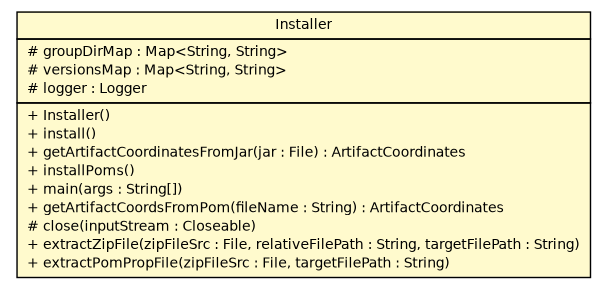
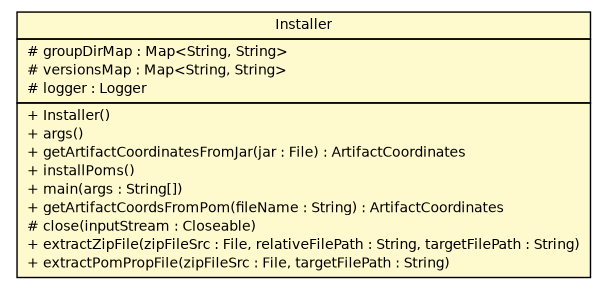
node "Installer": text "+ install()" -> "+ args()"
